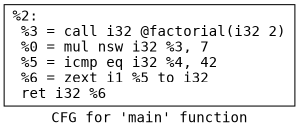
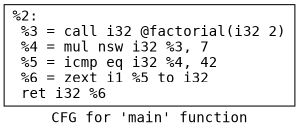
node "%2:": text "%0 = mul nsw i32 %3, 7" -> "%4 = mul nsw i32 %3, 7"
